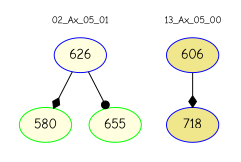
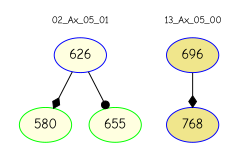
node "606": label "606" -> "696"
node "718": label "718" -> "768"
